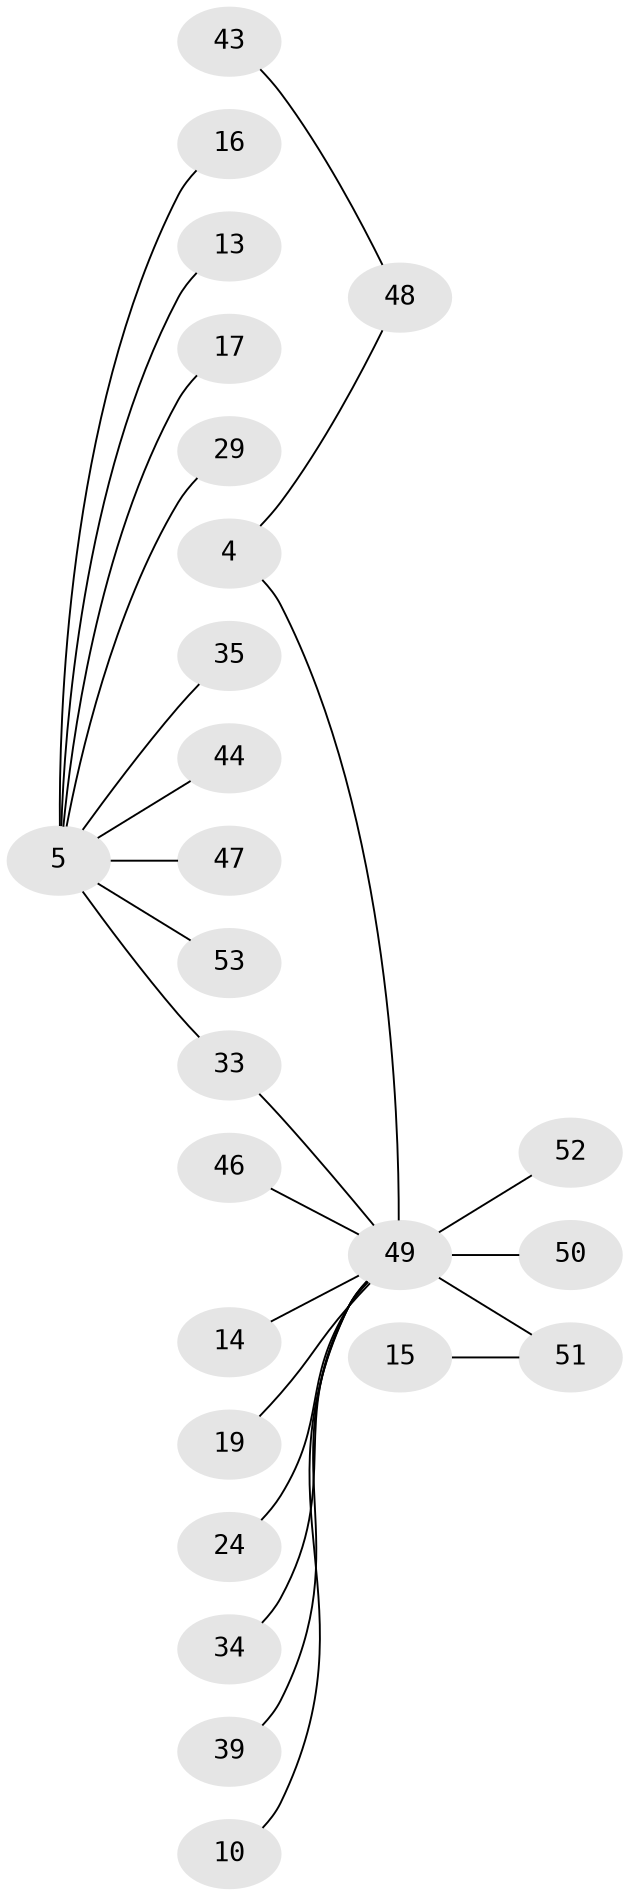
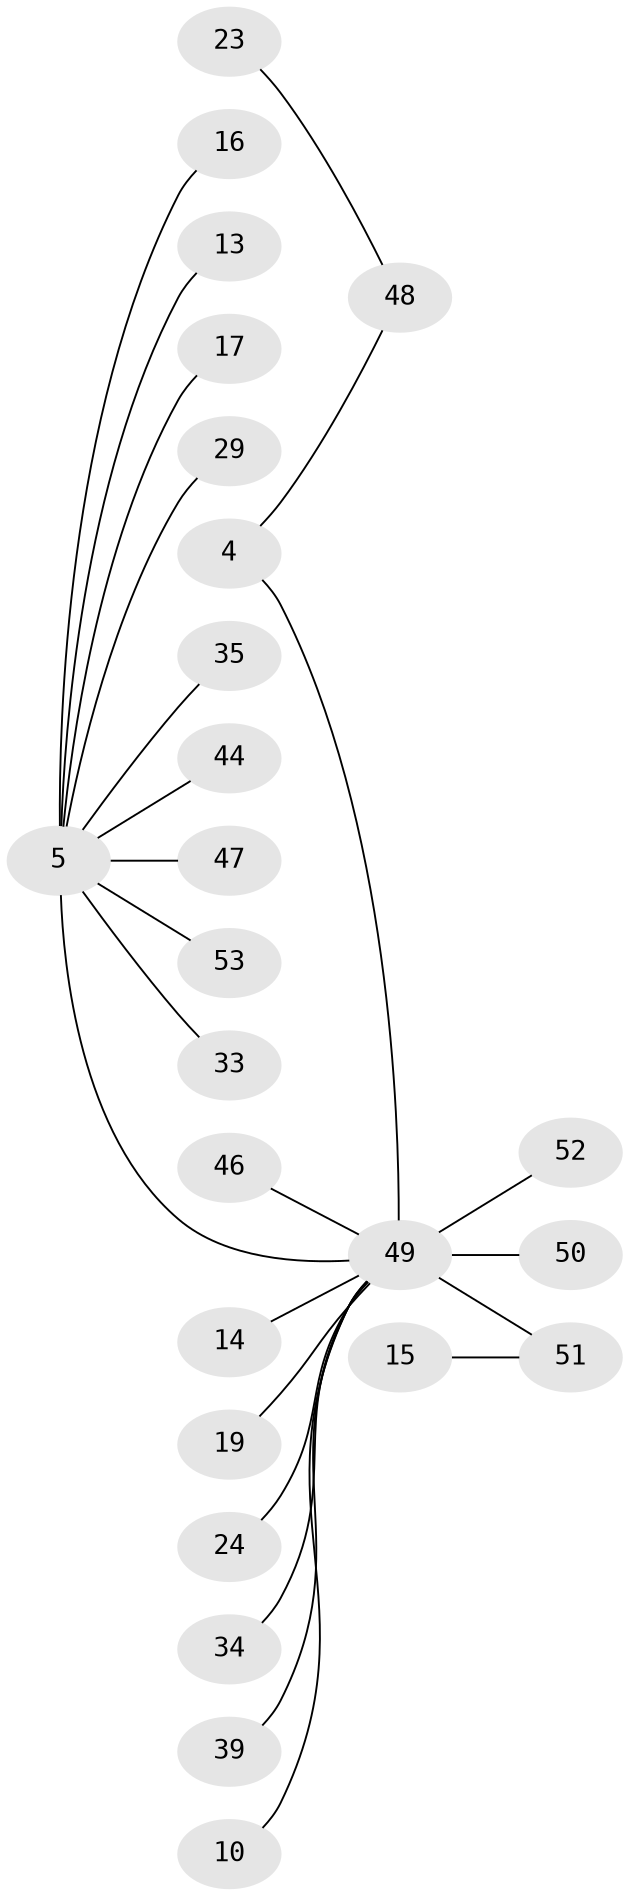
node "43": label "43" -> "23"
edge "33" -- "49": now "5" -- "49"
